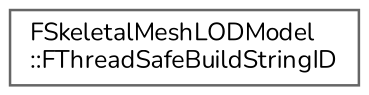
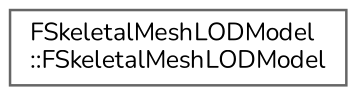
node "FSkeletalMeshLODModel ::FThreadSafeBuildStringID": label "FSkeletalMeshLODModel ::FThreadSafeBuildStringID" -> "FSkeletalMeshLODModel ::FSkeletalMeshLODModel"
